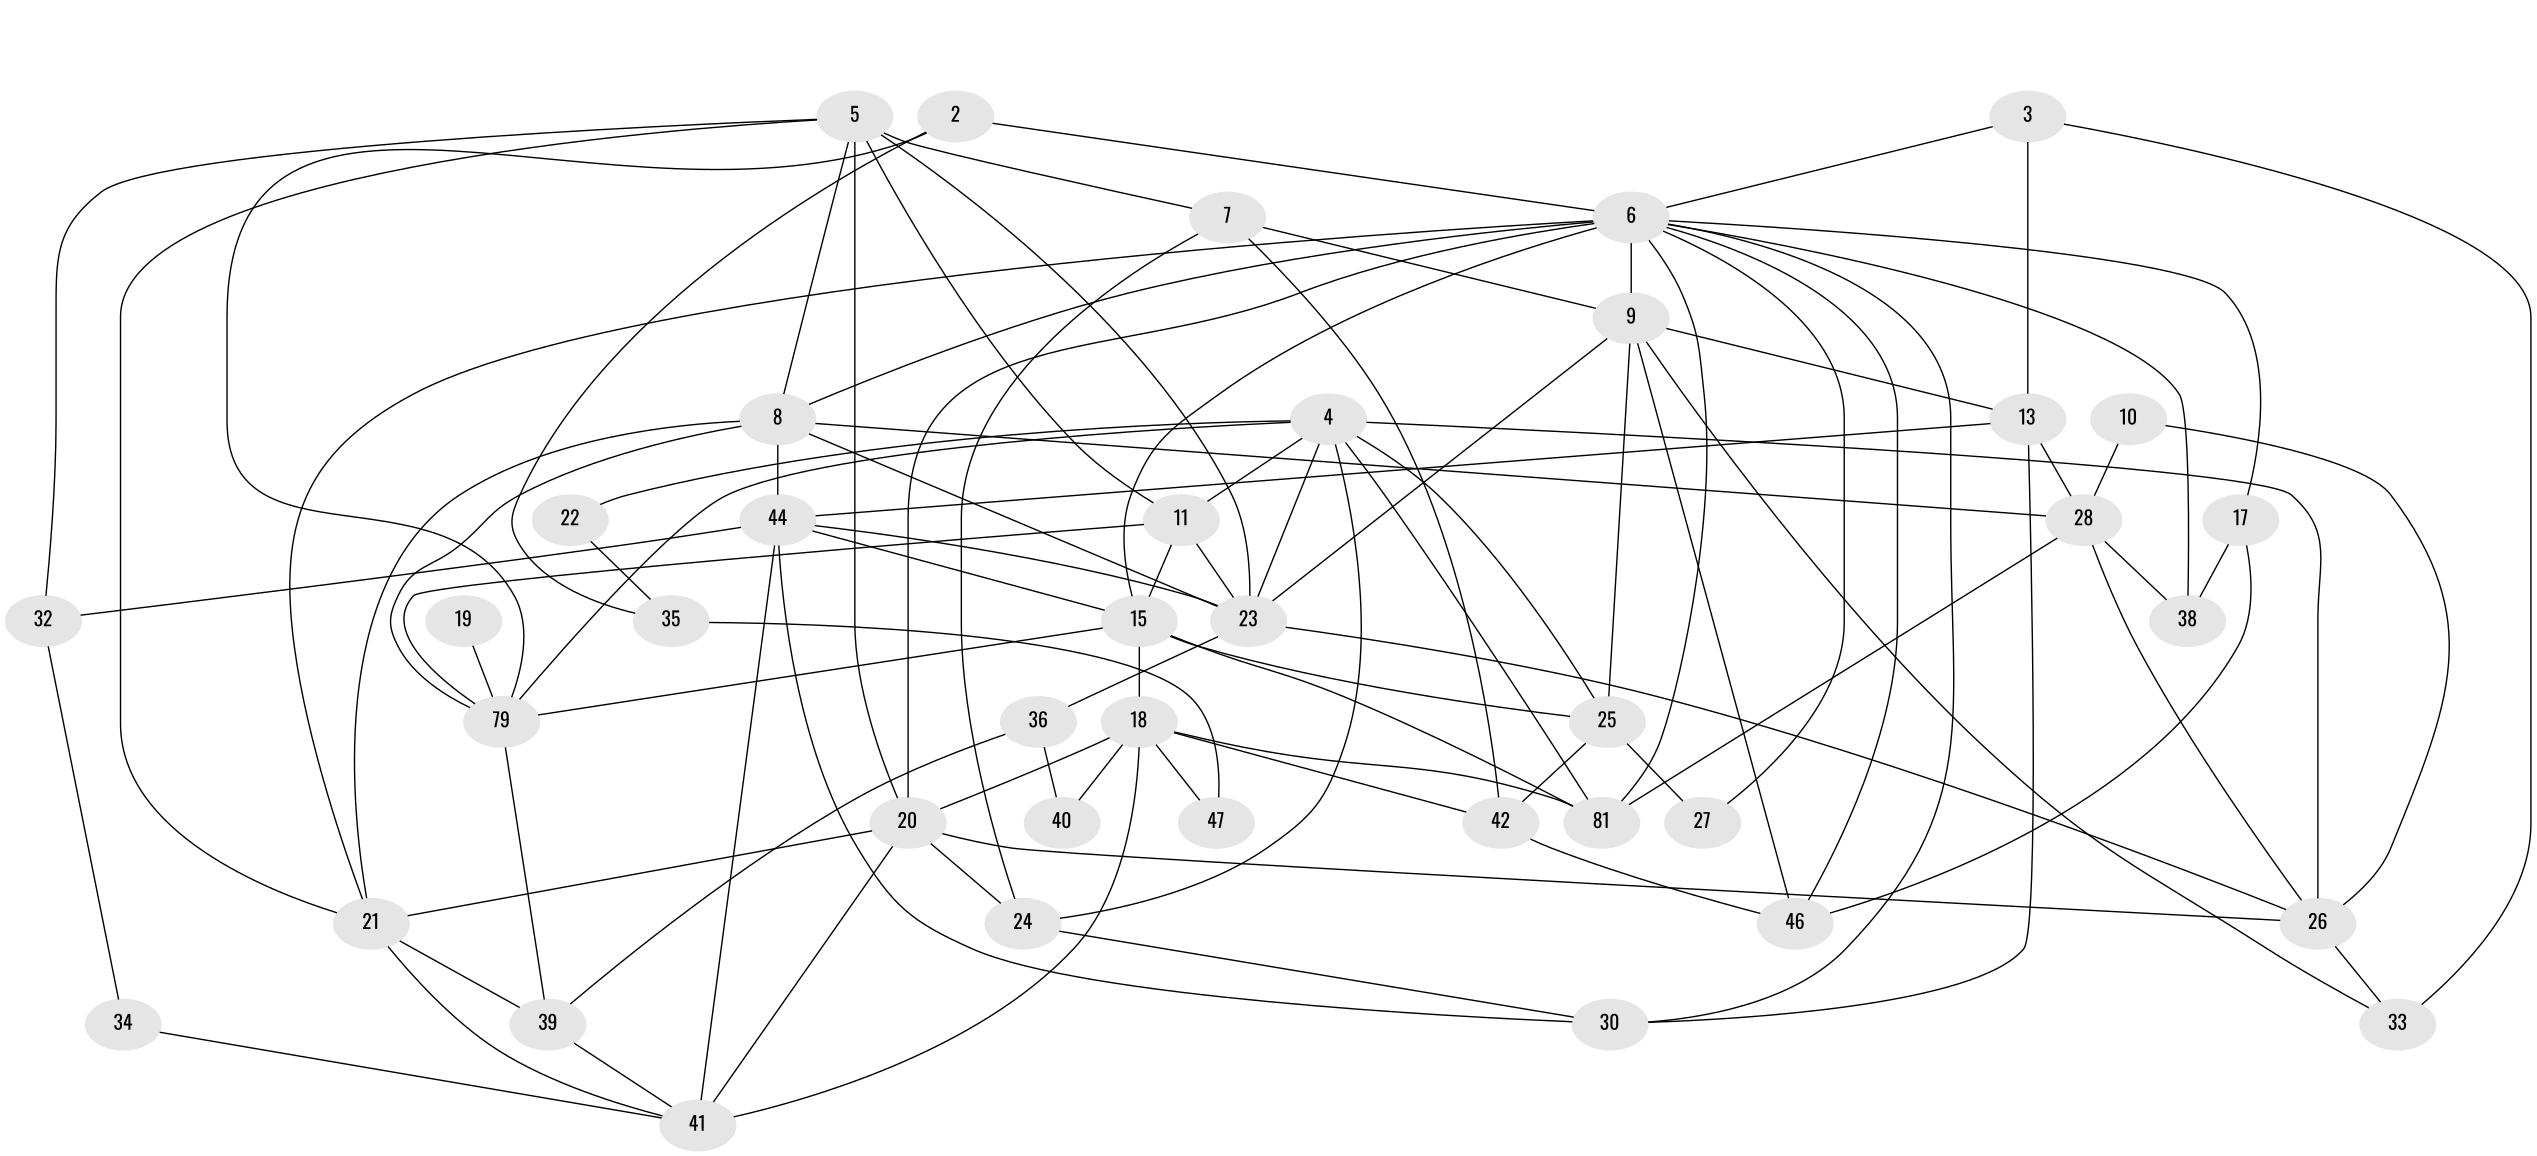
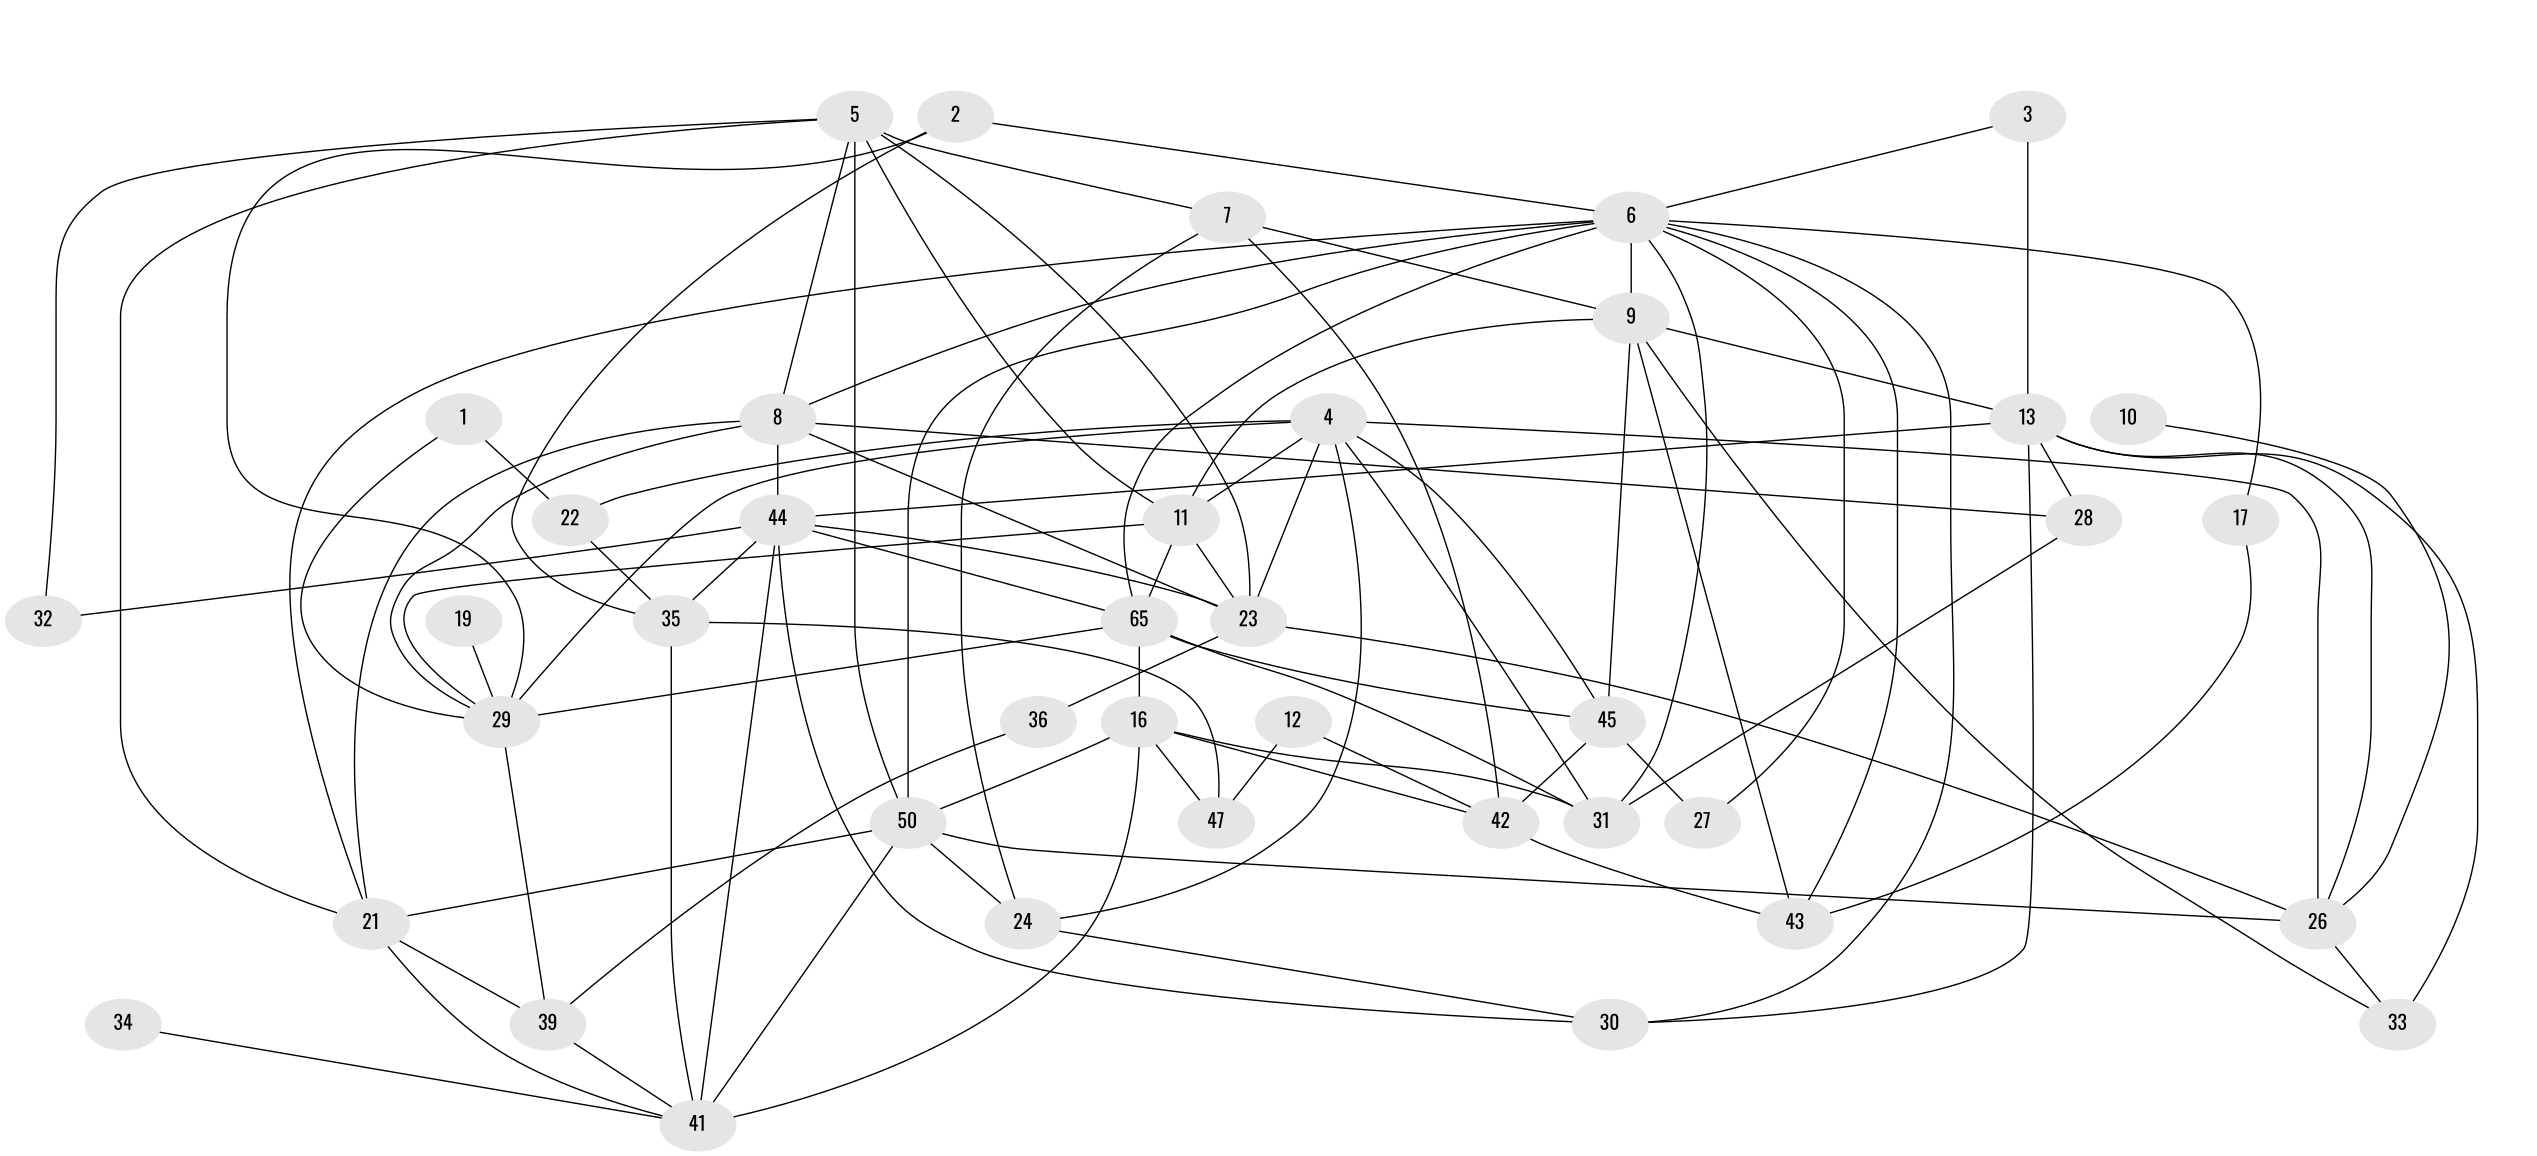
edge "3" -- "33": now "13" -- "33"
node "1": added
edge "9" -- "23": now "9" -- "11"
edge "10" -- "28": removed
edge "44" -- "35": added
node "15": label "15" -> "65"
node "38": removed
node "79": label "79" -> "29"
node "18": label "18" -> "16"
node "12": added
node "25": label "25" -> "45"
edge "28" -- "26": now "13" -- "26"
edge "32" -- "34": removed
node "20": label "20" -> "50"
node "40": removed
node "81": label "81" -> "31"
edge "35" -- "41": added
node "46": label "46" -> "43"
